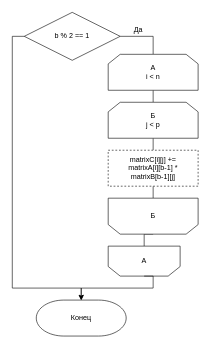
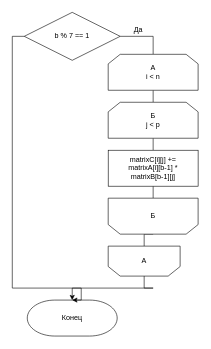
node "b % 2 == 1": label "b % 2 == 1" -> "b % 7 == 1"
node "matrixC[i][j] += matrixA[i][b-1] * matrixB[b-1][j]": style dashed -> solid
node "Конец": moved (81, 318) -> (72, 318)
